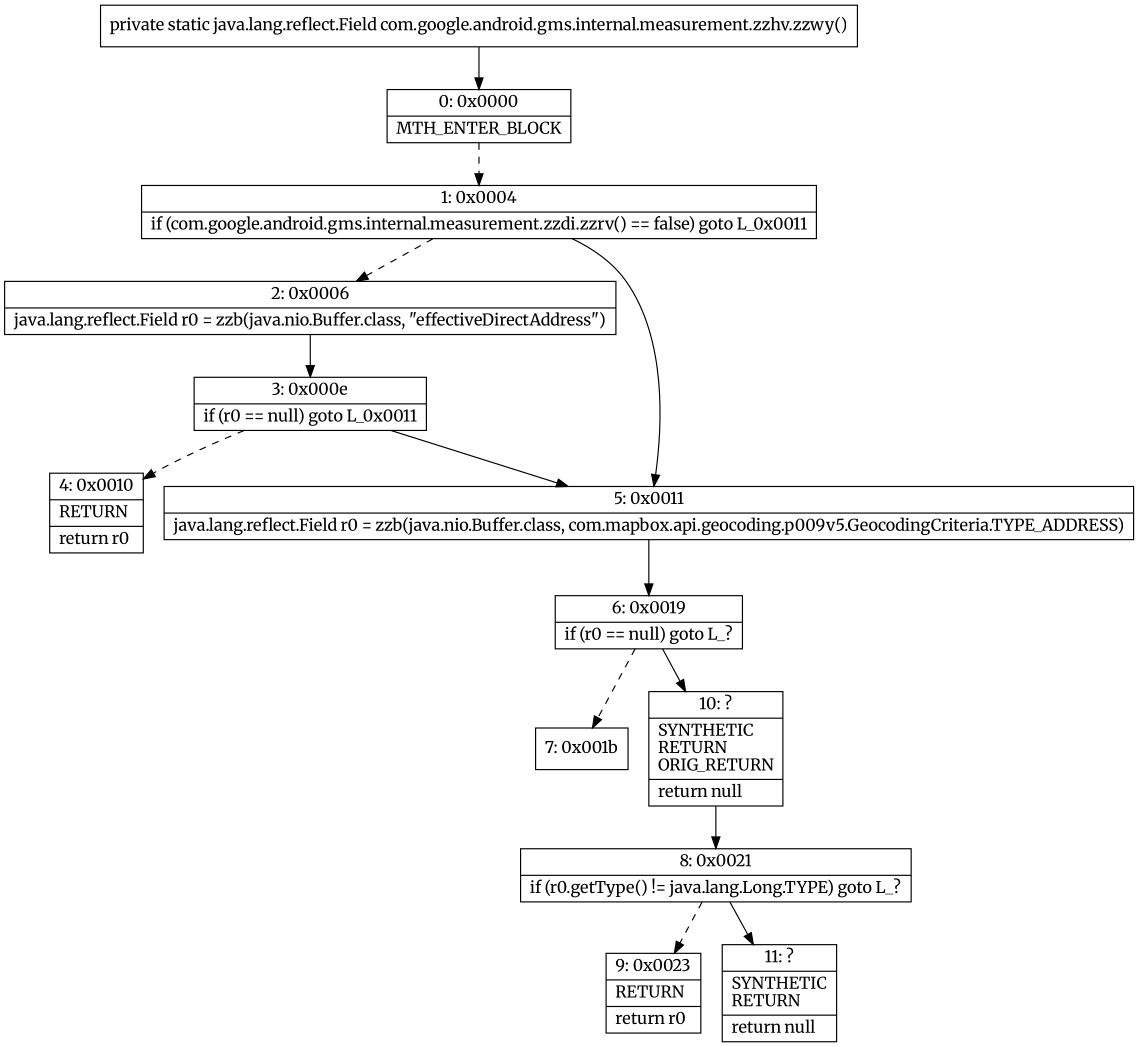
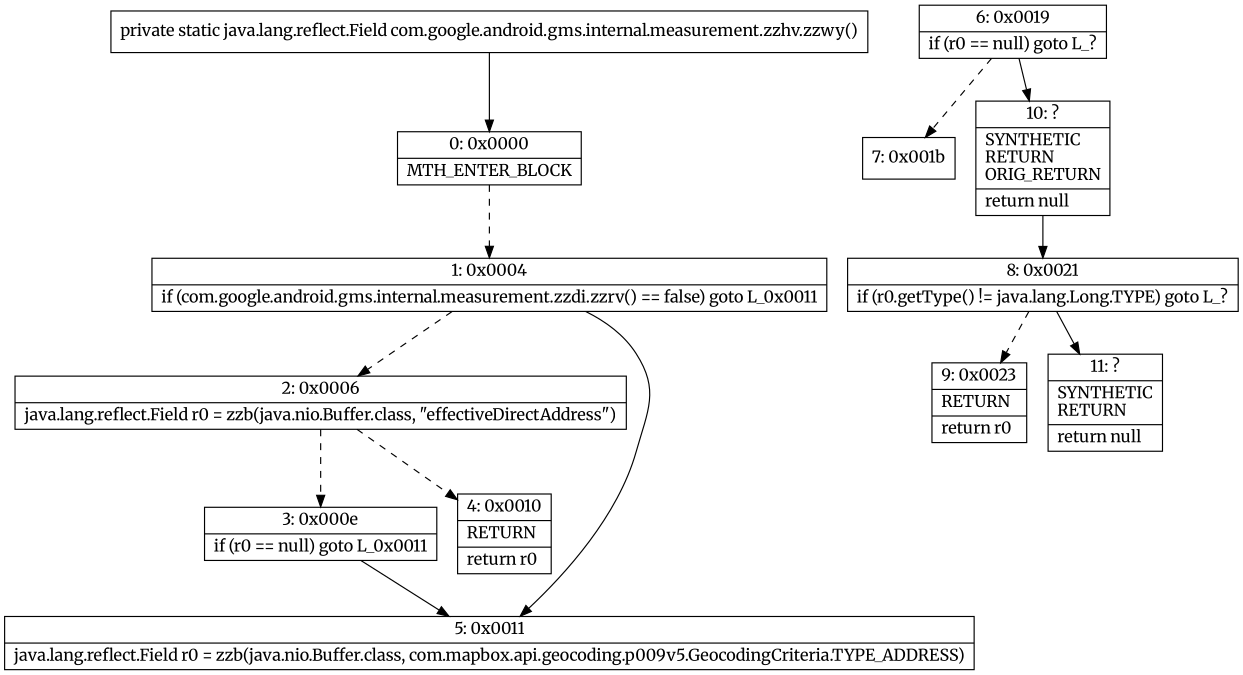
edge "2: 0x0006" -> "3: 0x000e": style solid -> dashed
edge "3: 0x000e" -> "4: 0x0010": now "2: 0x0006" -> "4: 0x0010"
edge "5: 0x0011" -> "6: 0x0019": removed
